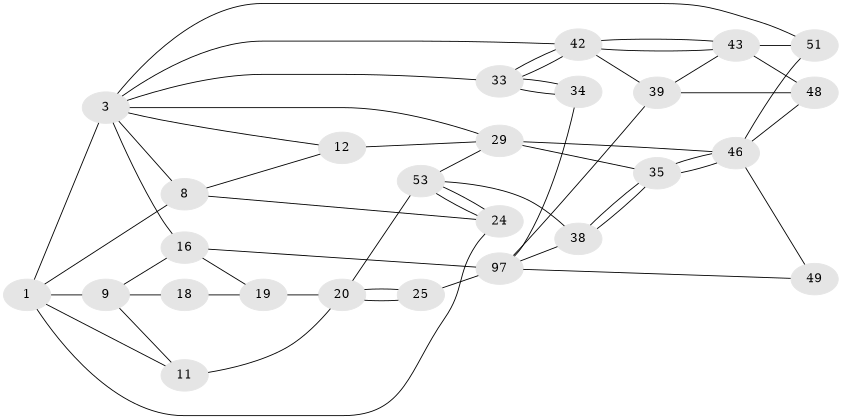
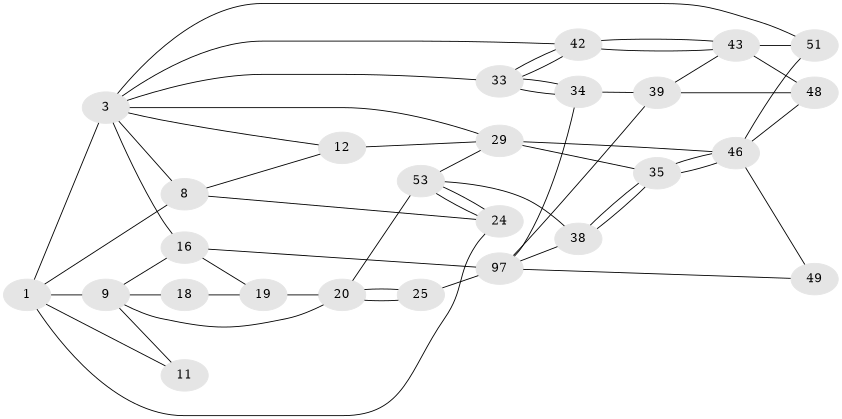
edge "42" -- "39": now "34" -- "39"
edge "20" -- "11": now "20" -- "9"
